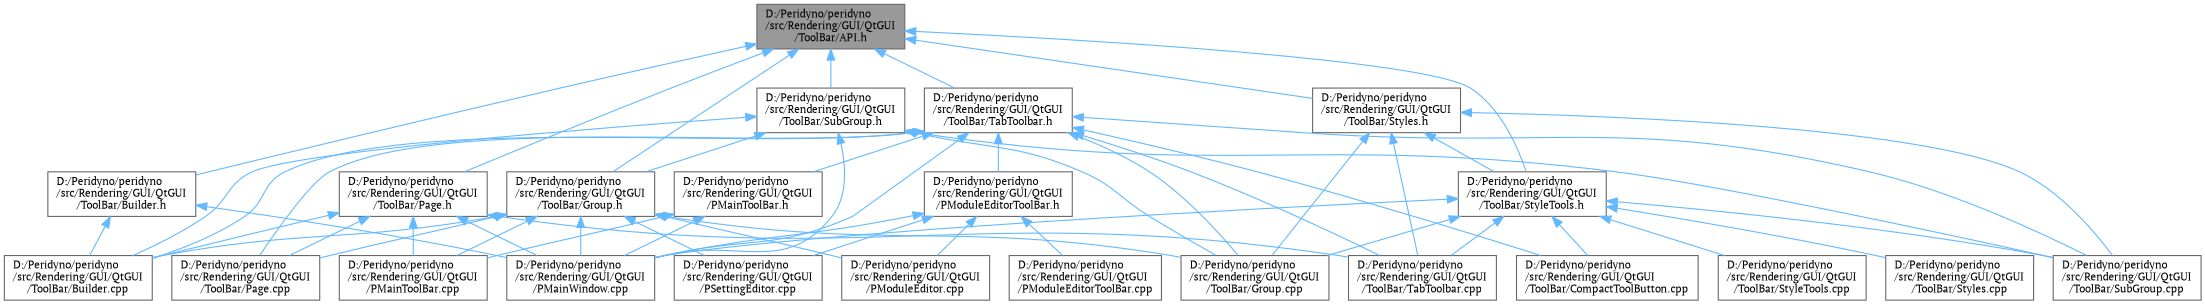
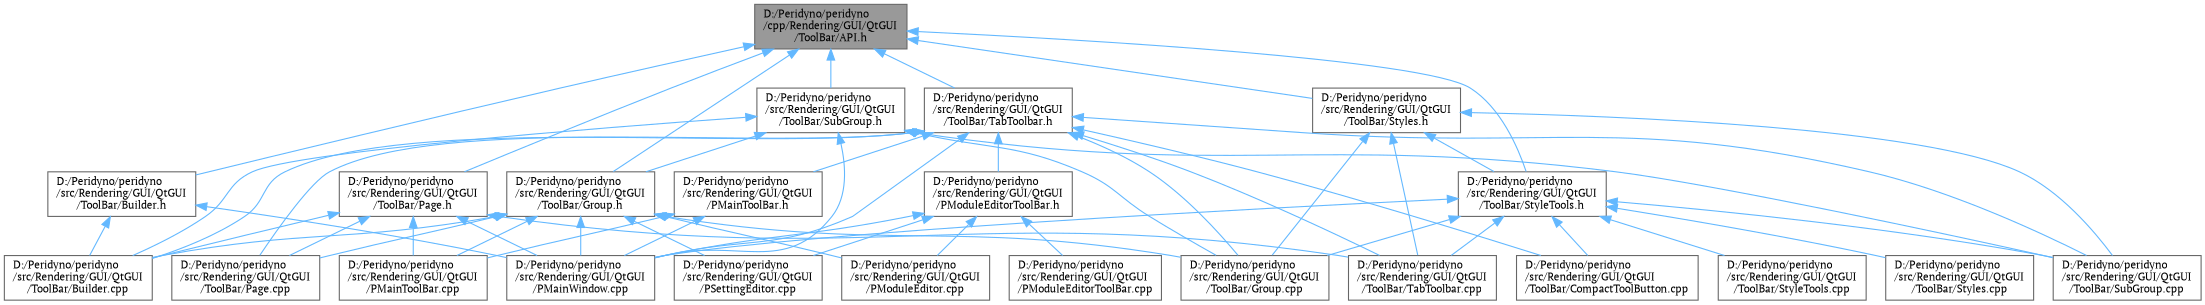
node "D:/Peridyno/peridyno /src/Rendering/GUI/QtGUI /ToolBar/API.h": label "D:/Peridyno/peridyno /src/Rendering/GUI/QtGUI /ToolBar/API.h" -> "D:/Peridyno/peridyno /cpp/Rendering/GUI/QtGUI /ToolBar/API.h"
